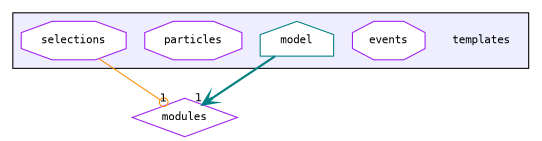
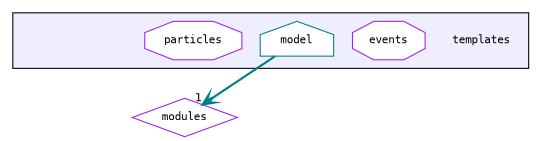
node "selections": removed
